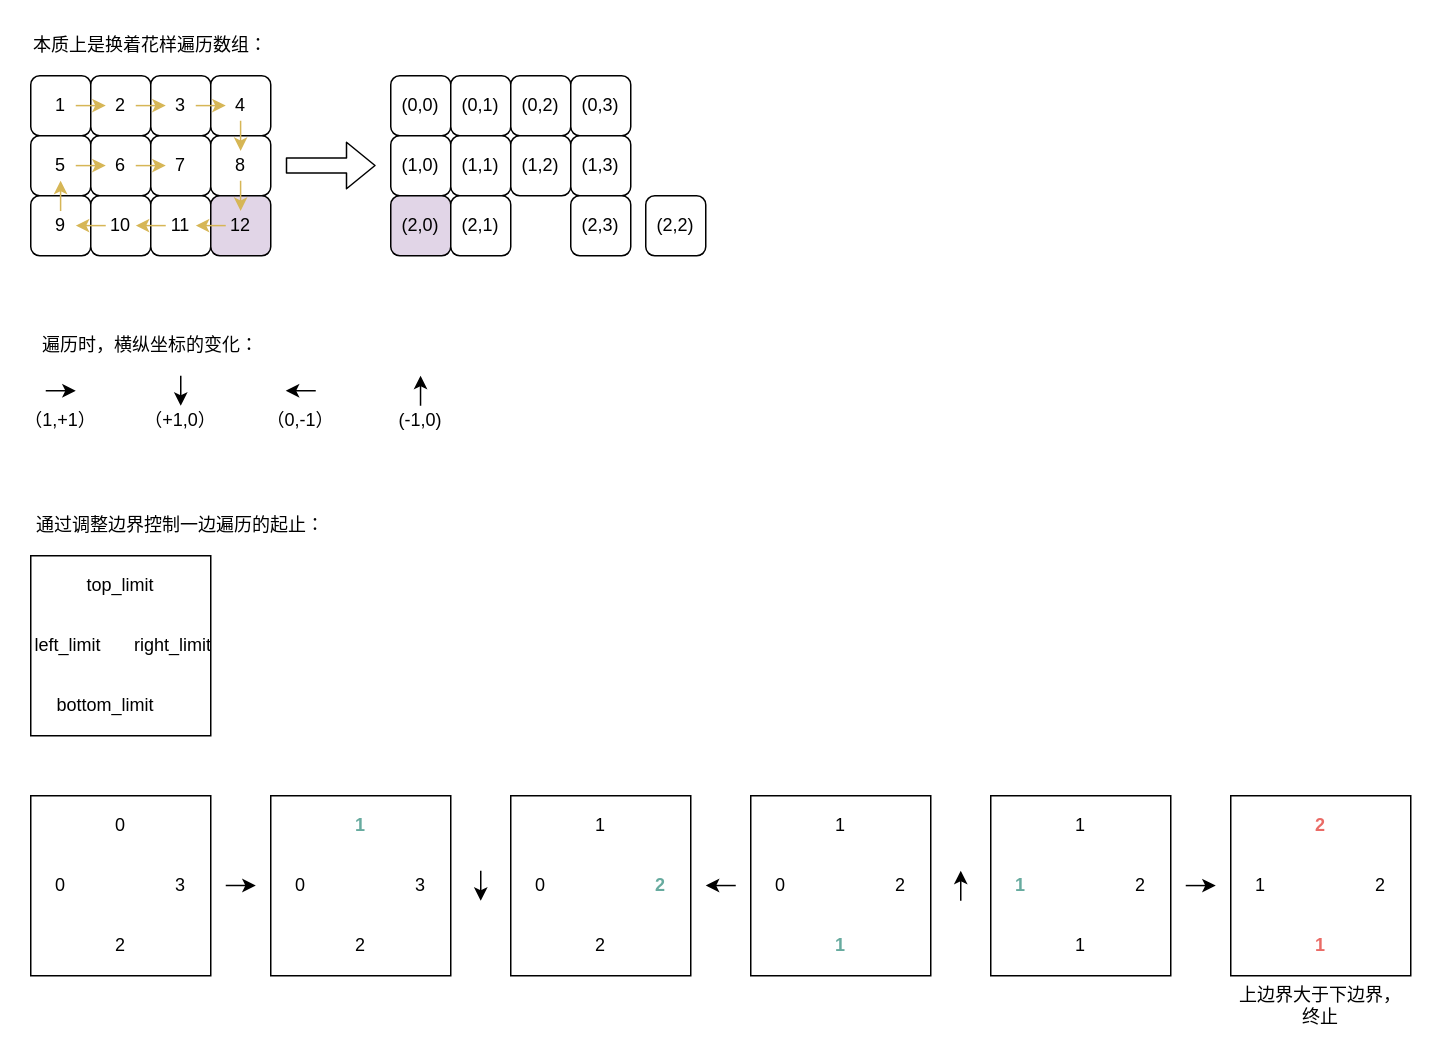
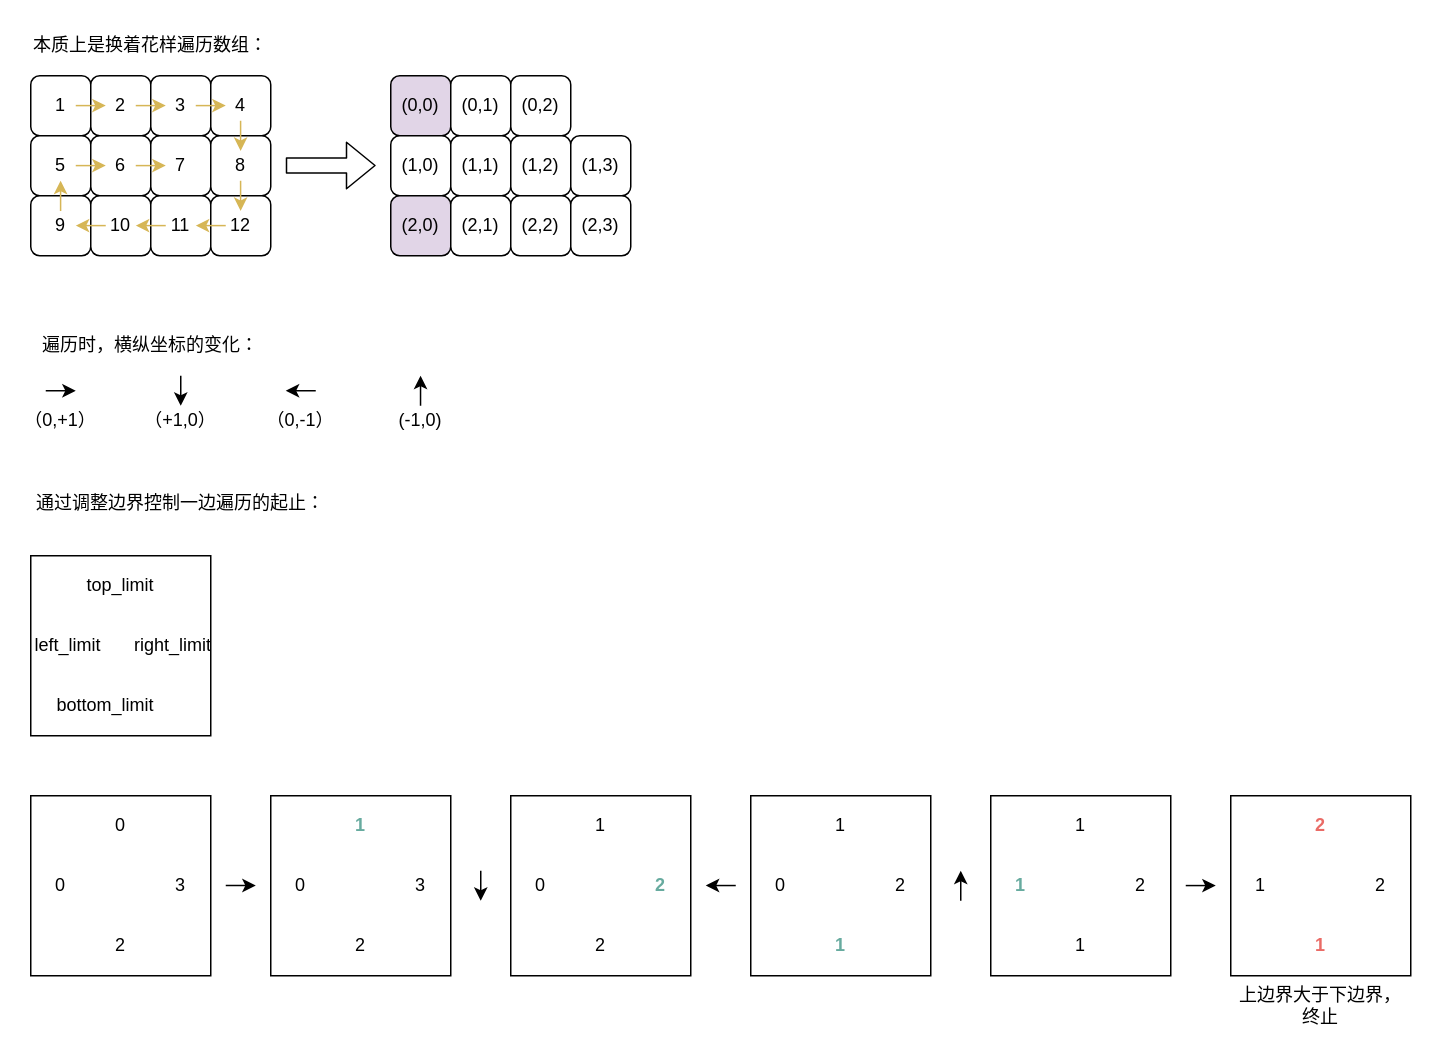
node "(0,0)": fillcolor #ffffff -> #e1d5e7
node "(0,3)": removed
node "12": fillcolor #e1d5e7 -> #ffffff
node "(2,2)": moved (676, 226) -> (541, 226)
node "（1,+1）": label "（1,+1）" -> "（0,+1）"
node "通过调整边界控制一边遍历的起止：": moved (181, 526) -> (181, 503)
